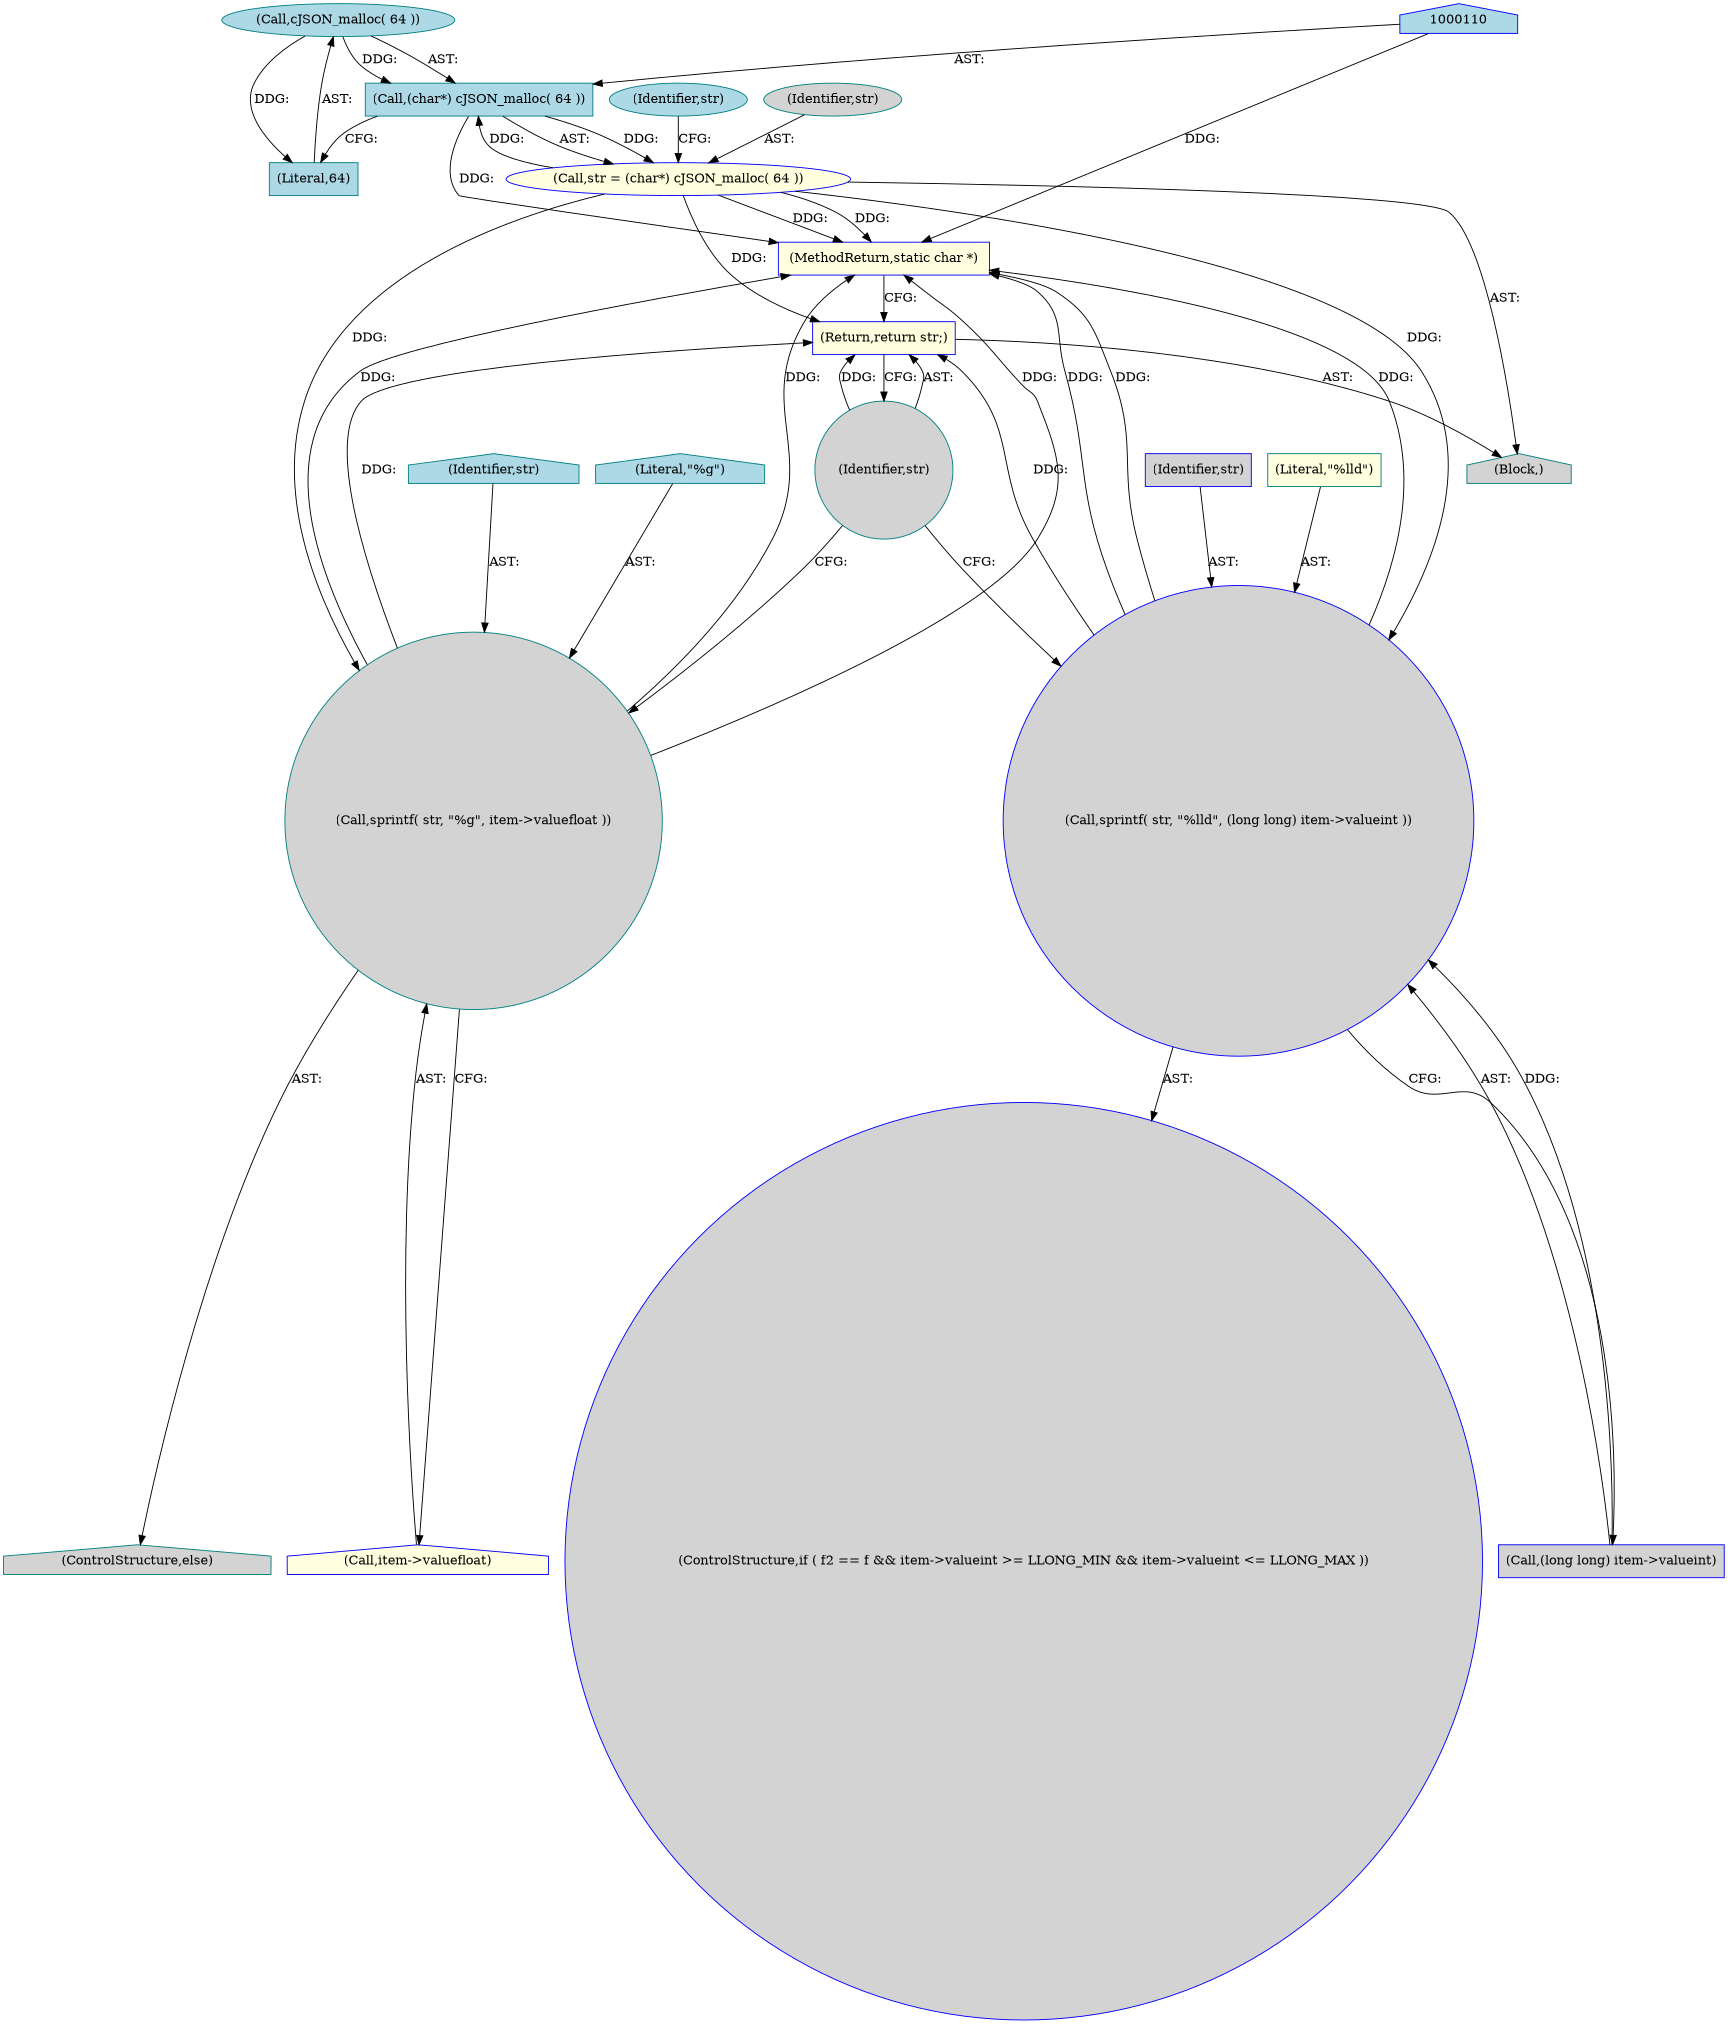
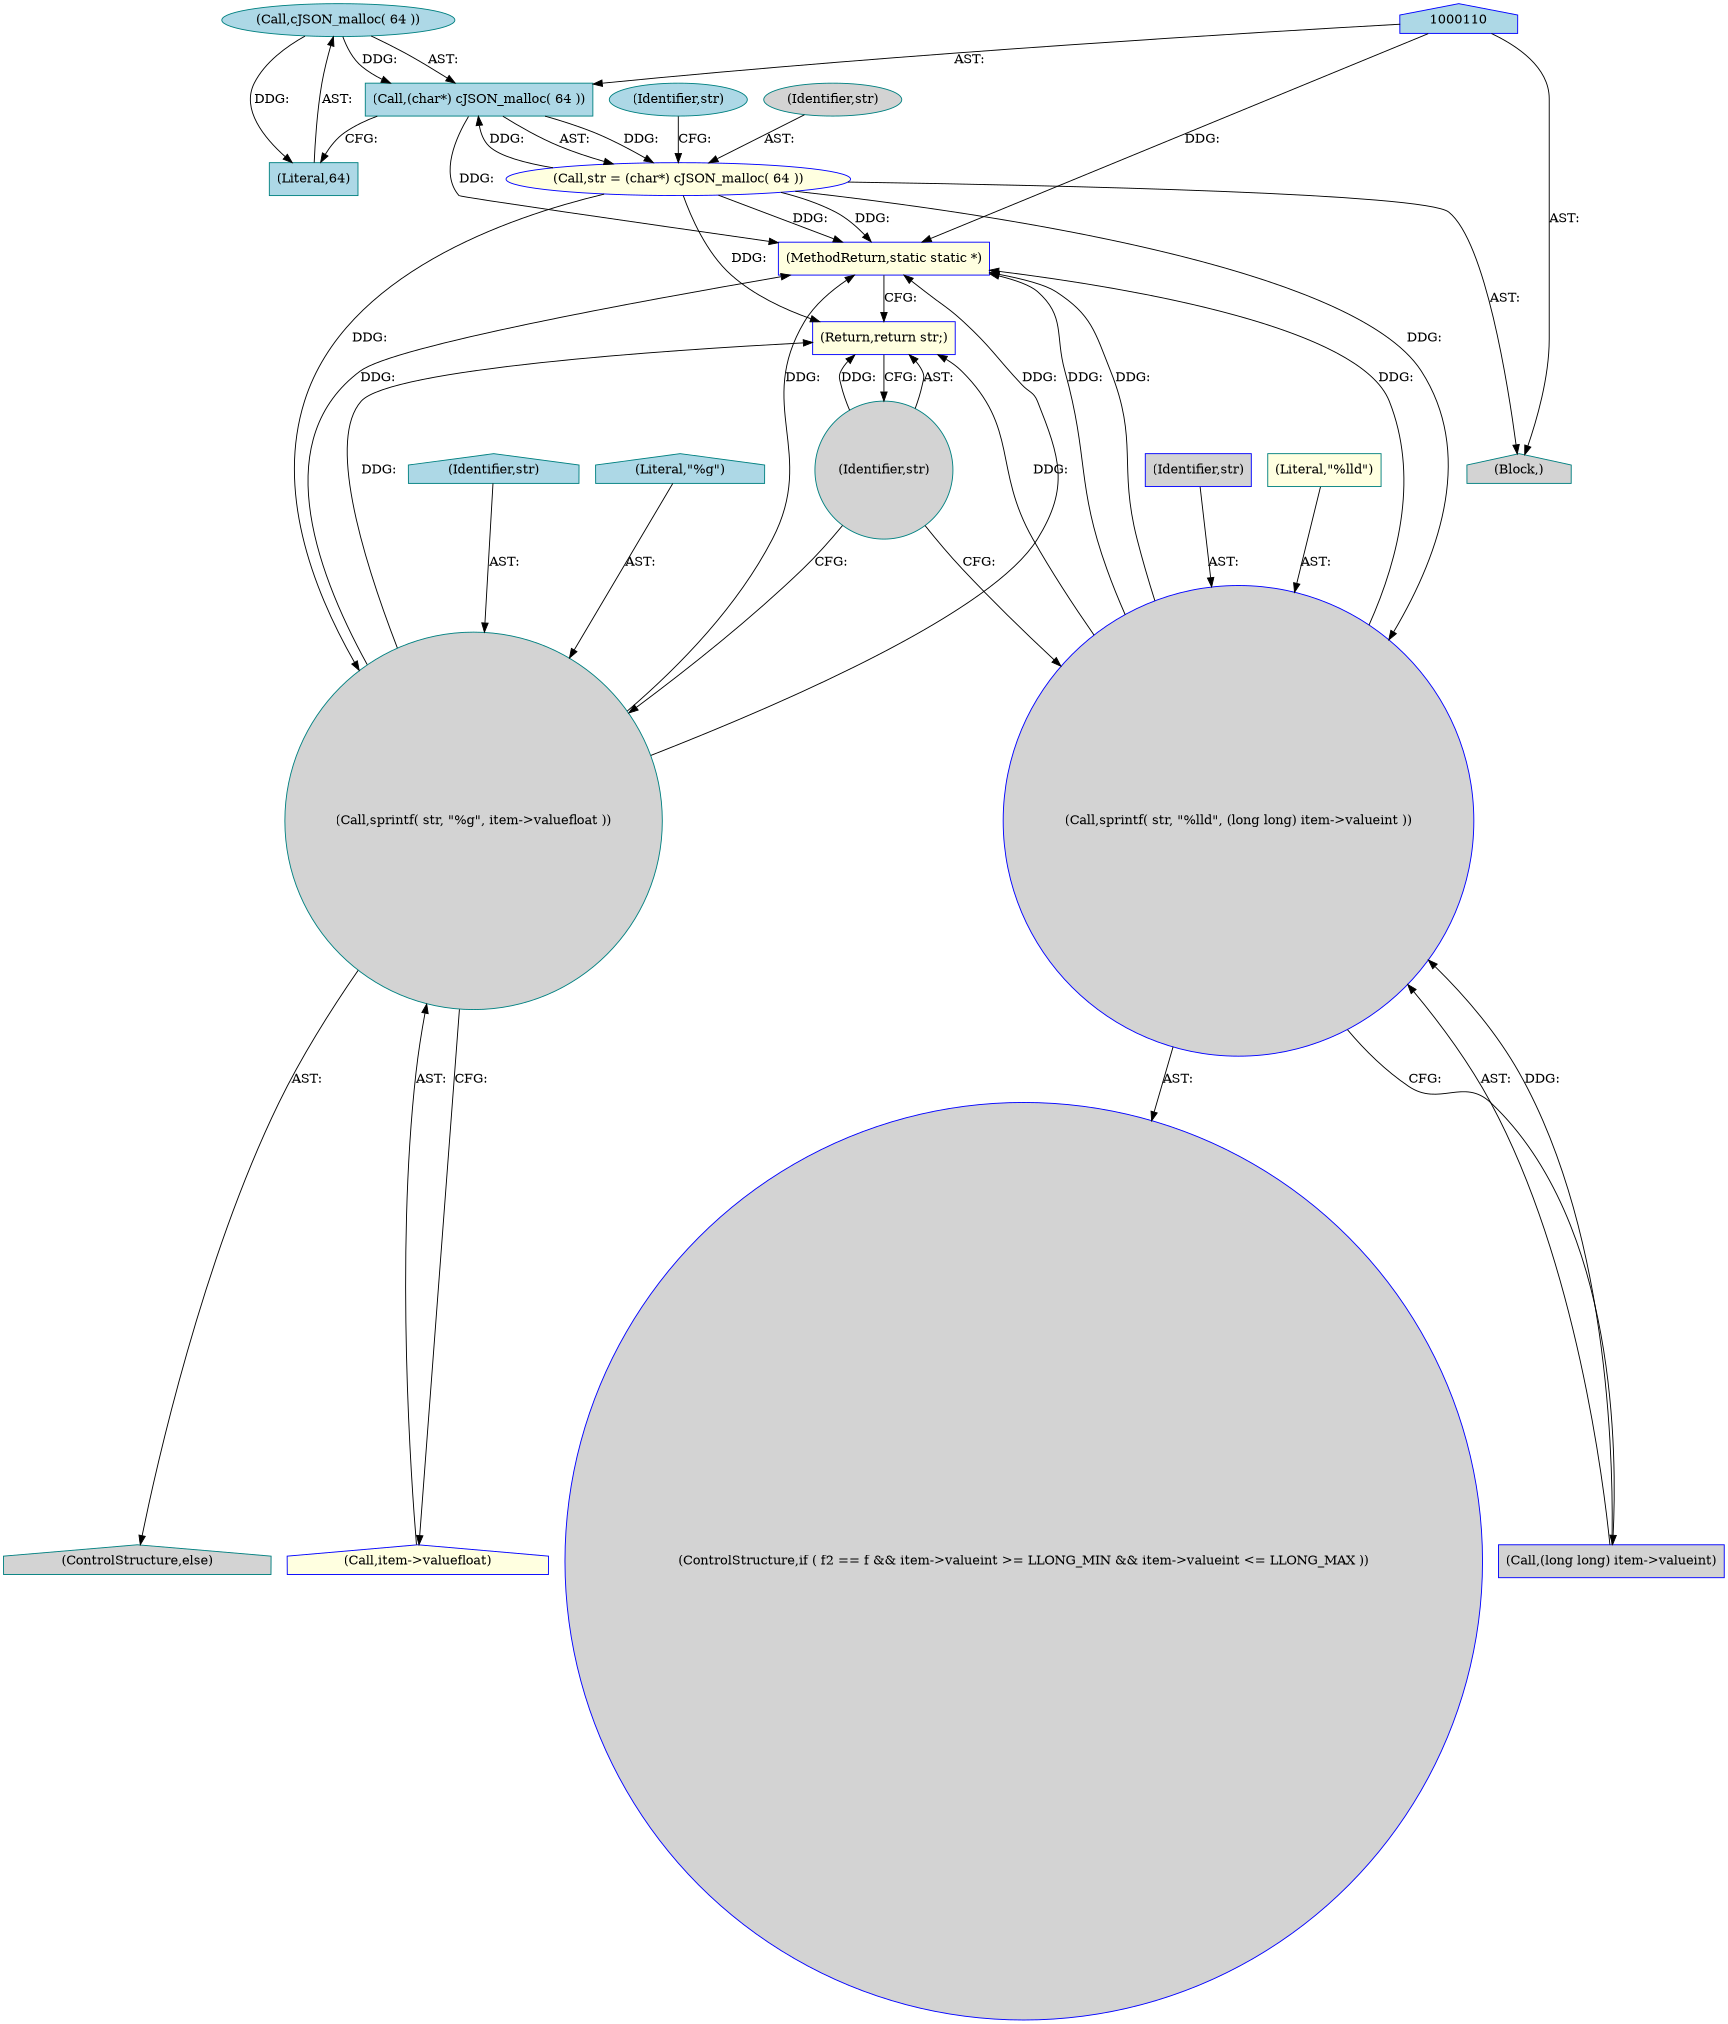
node "(MethodReturn,static char *)": label "(MethodReturn,static char *)" -> "(MethodReturn,static static *)"
edge "(Return,return str;)" -> "(Block,)": now "1000110" -> "(Block,)"
